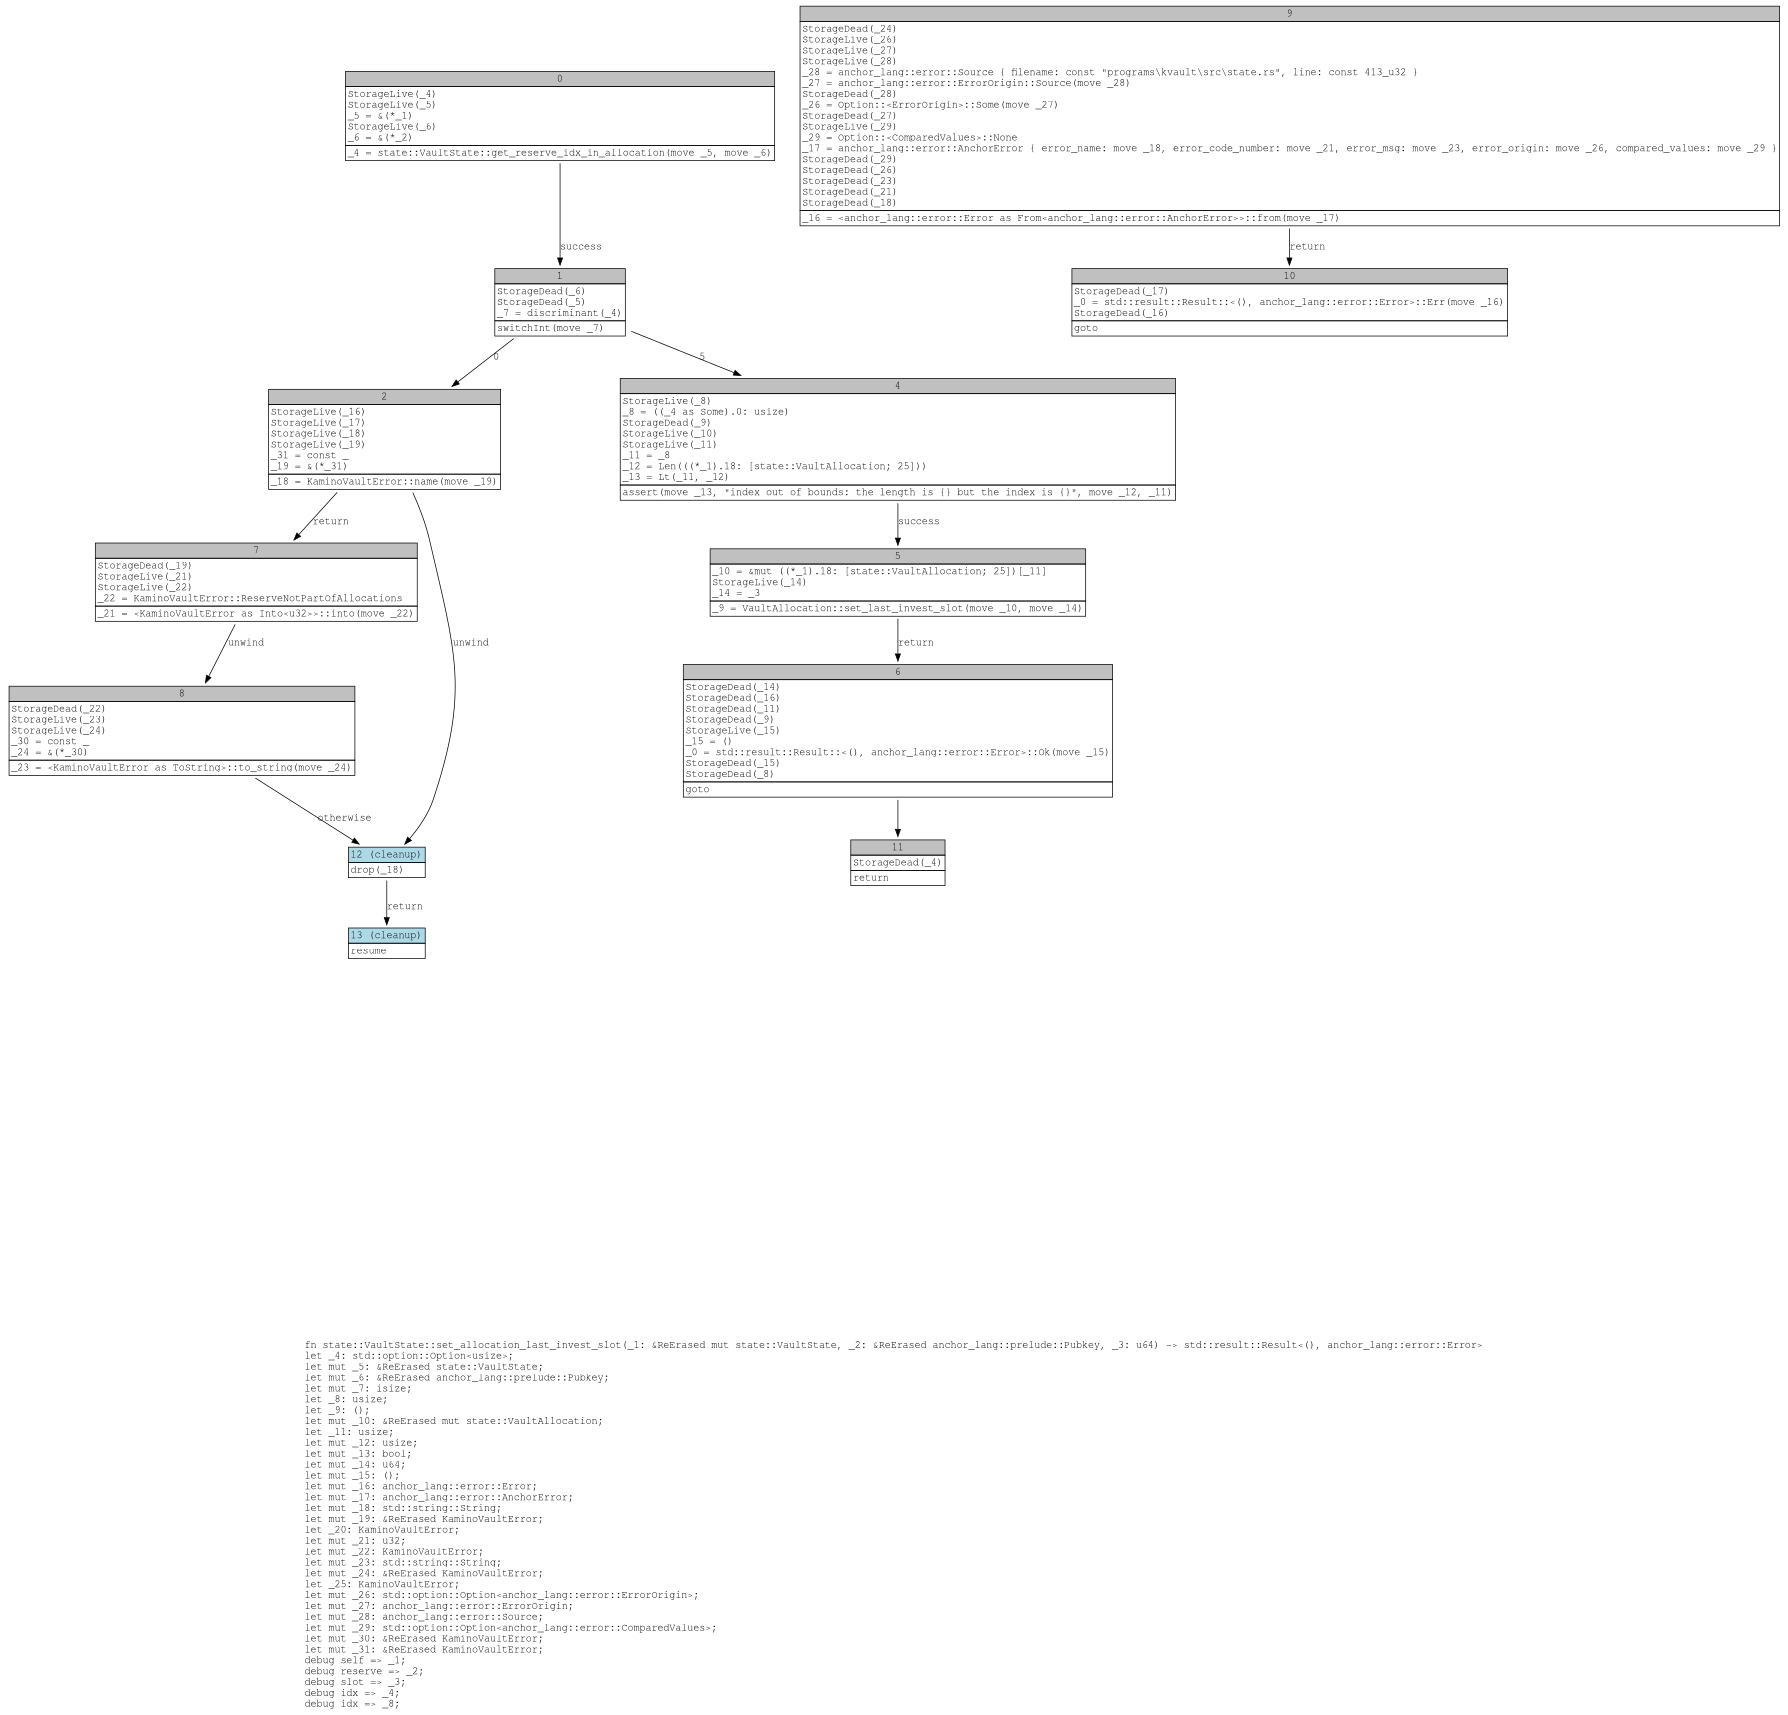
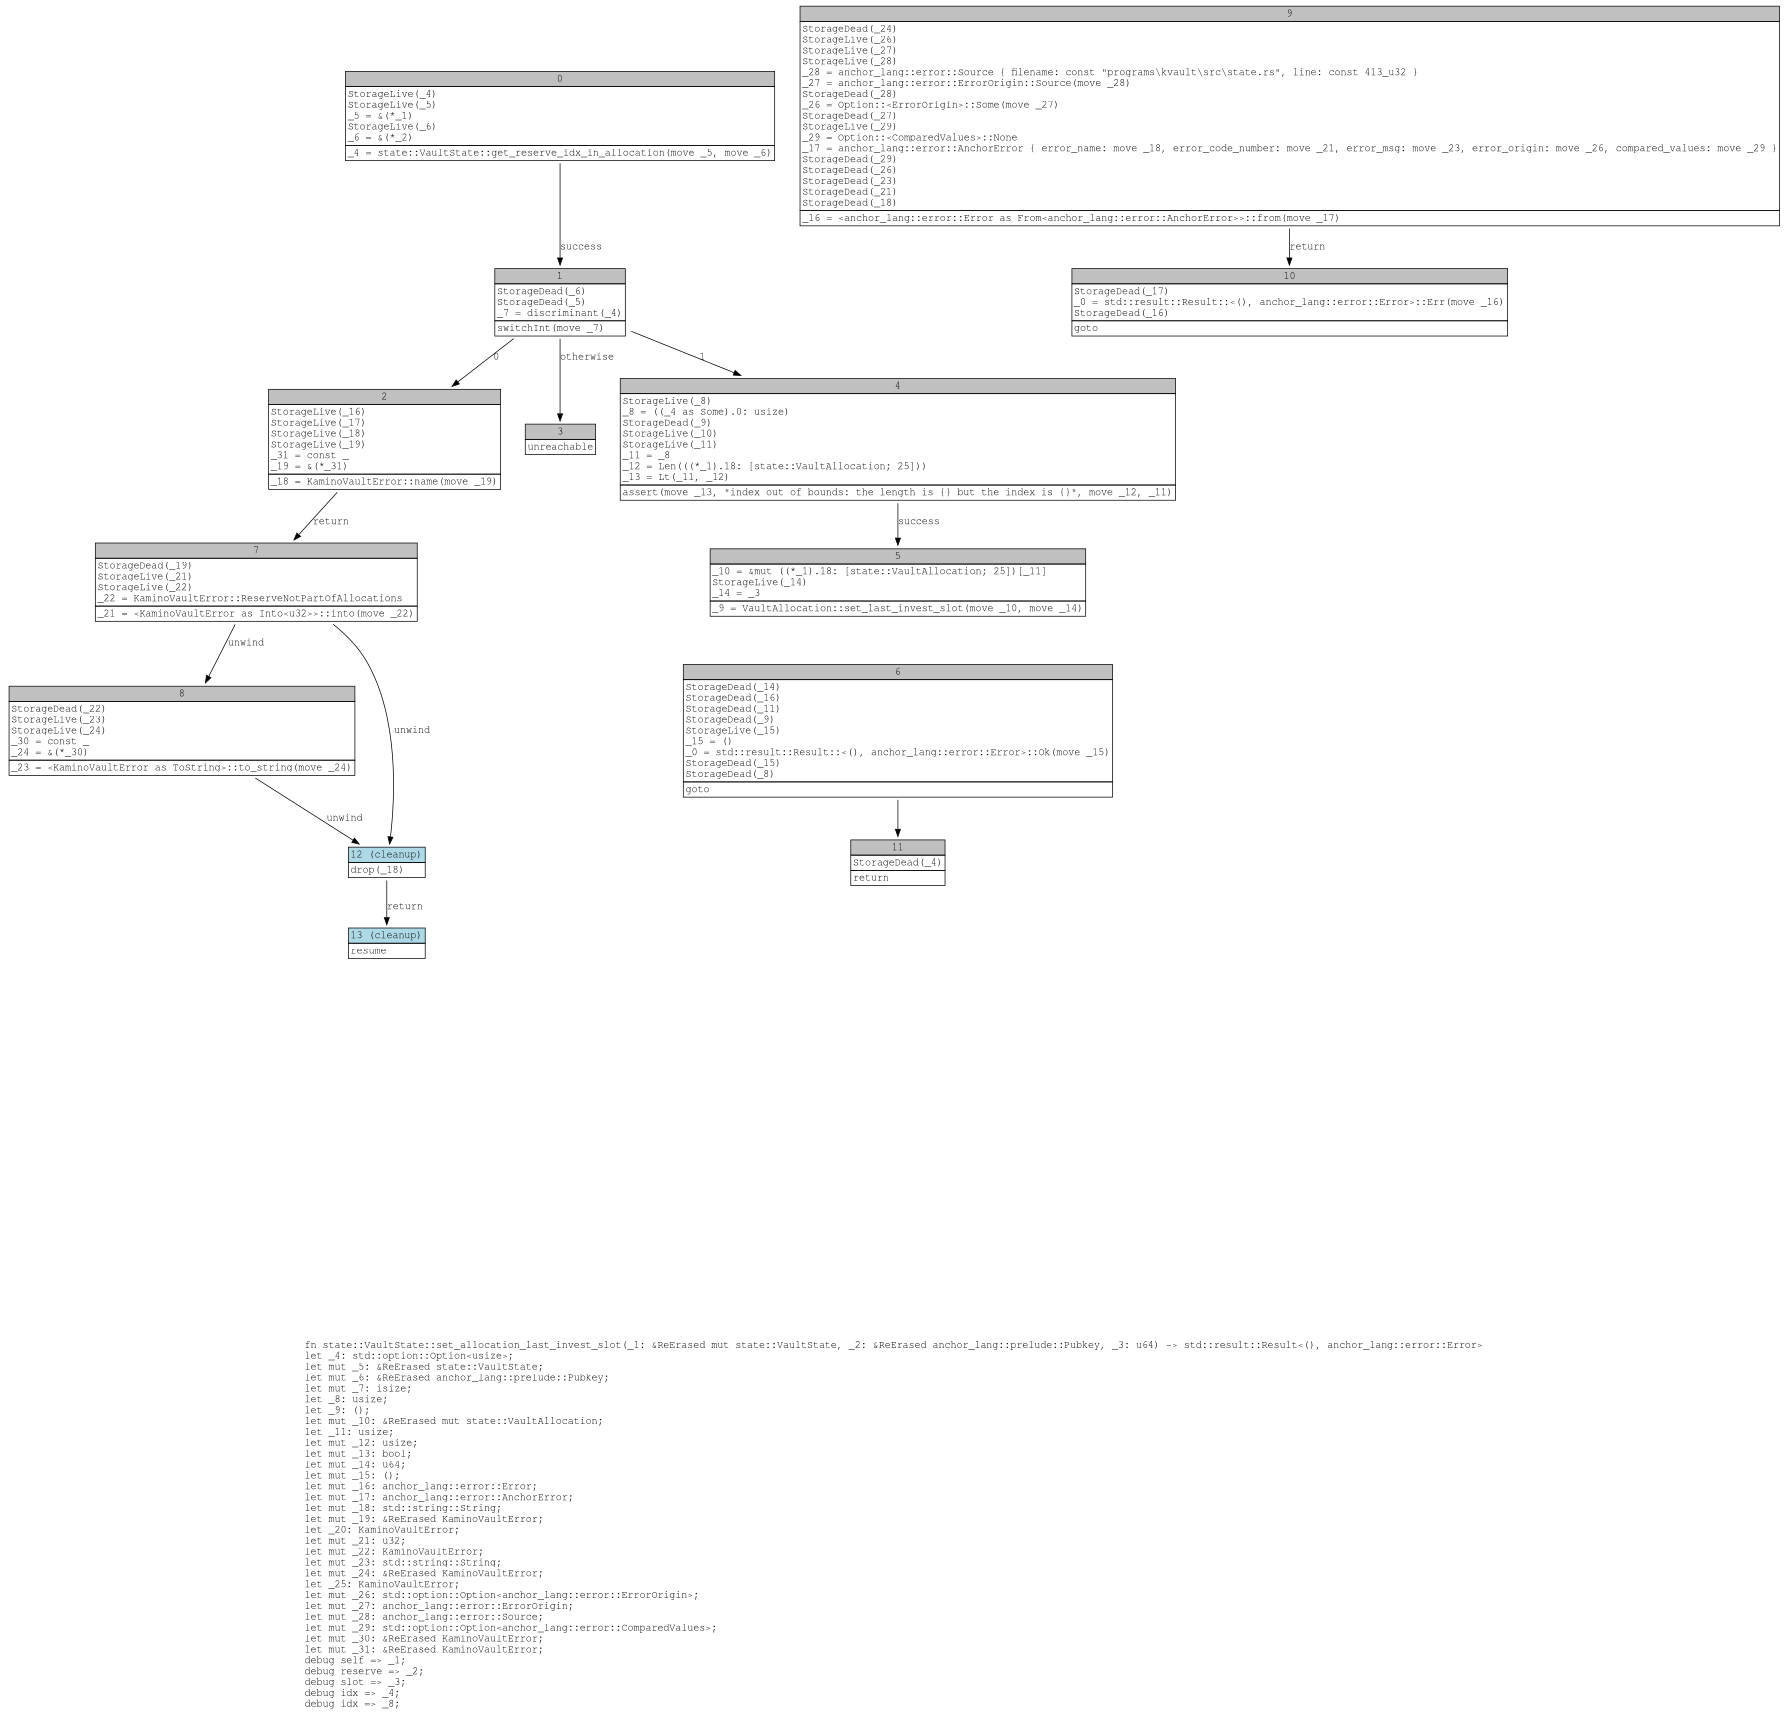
edge "1" -> "4": label "5" -> "1"
node "3": added
edge "5" -> "6": removed, label "return"
edge "2" -> "12 (cleanup)": now "7" -> "12 (cleanup)"
edge "8" -> "12 (cleanup)": label "otherwise" -> "unwind"
